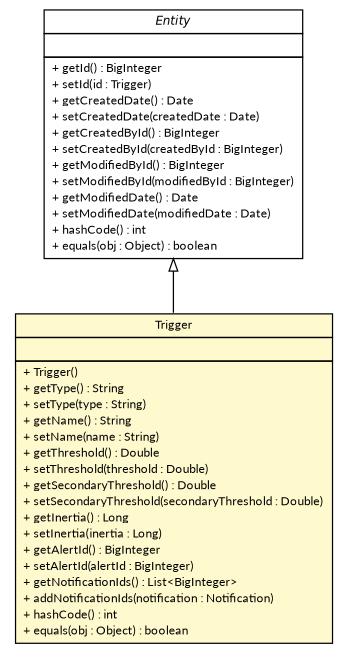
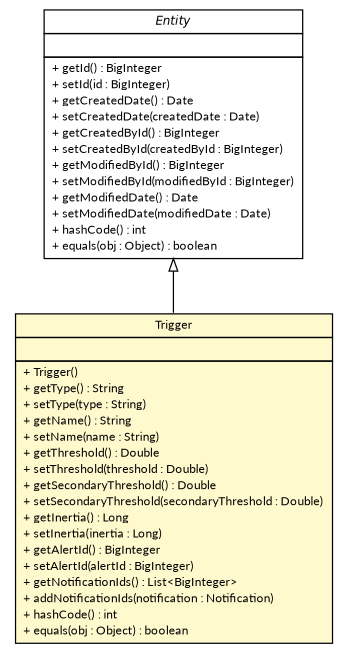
node "Entity": text "+ setId(id : Trigger)" -> "+ setId(id : BigInteger)"
